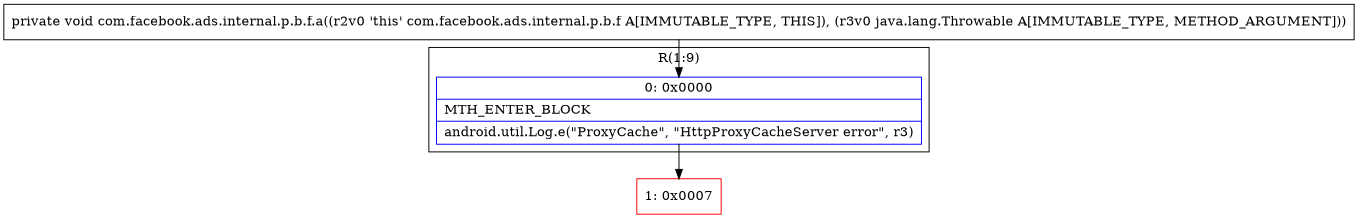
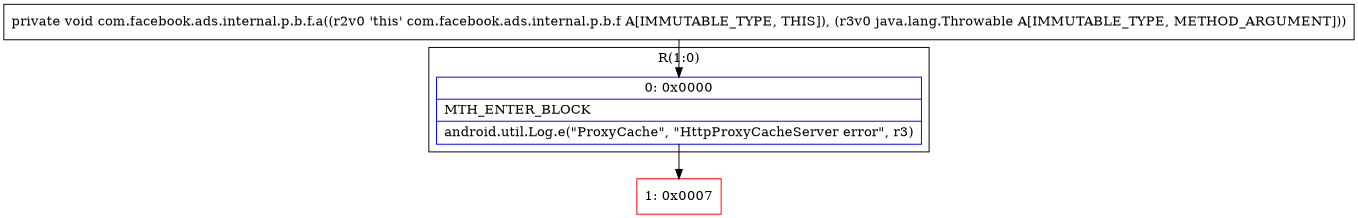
cluster "R(1:9)": label "R(1:9)" -> "R(1:0)"
